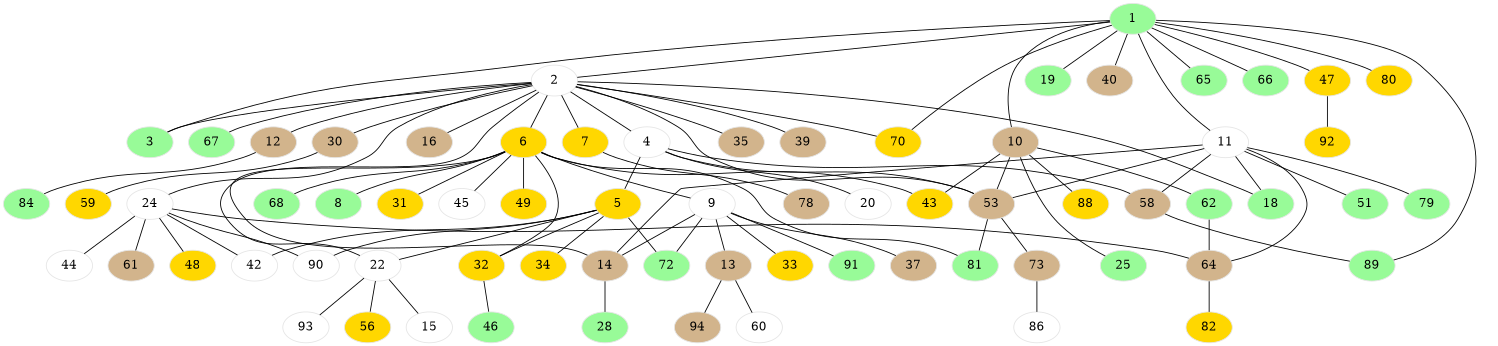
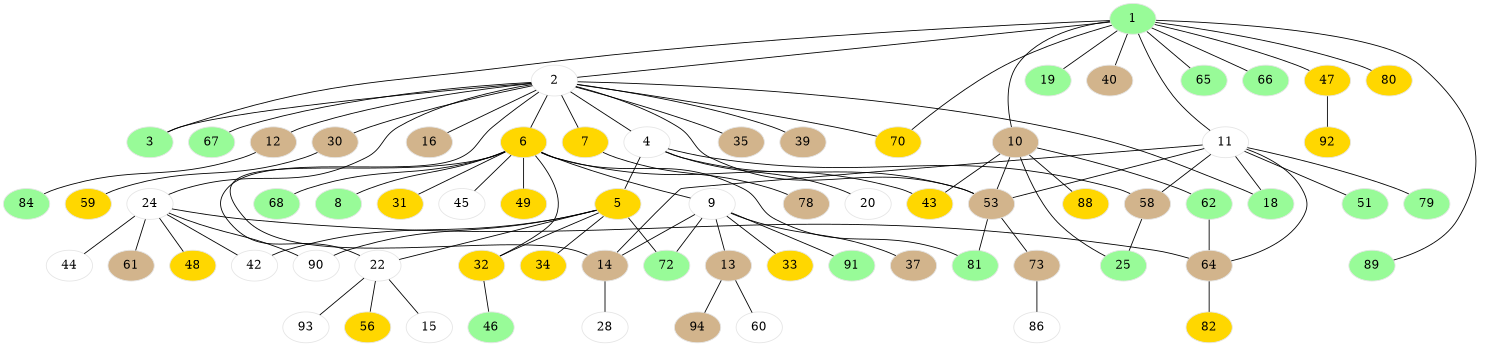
edge "58" -- "89": now "58" -- "25"
node "28": fillcolor palegreen -> white
